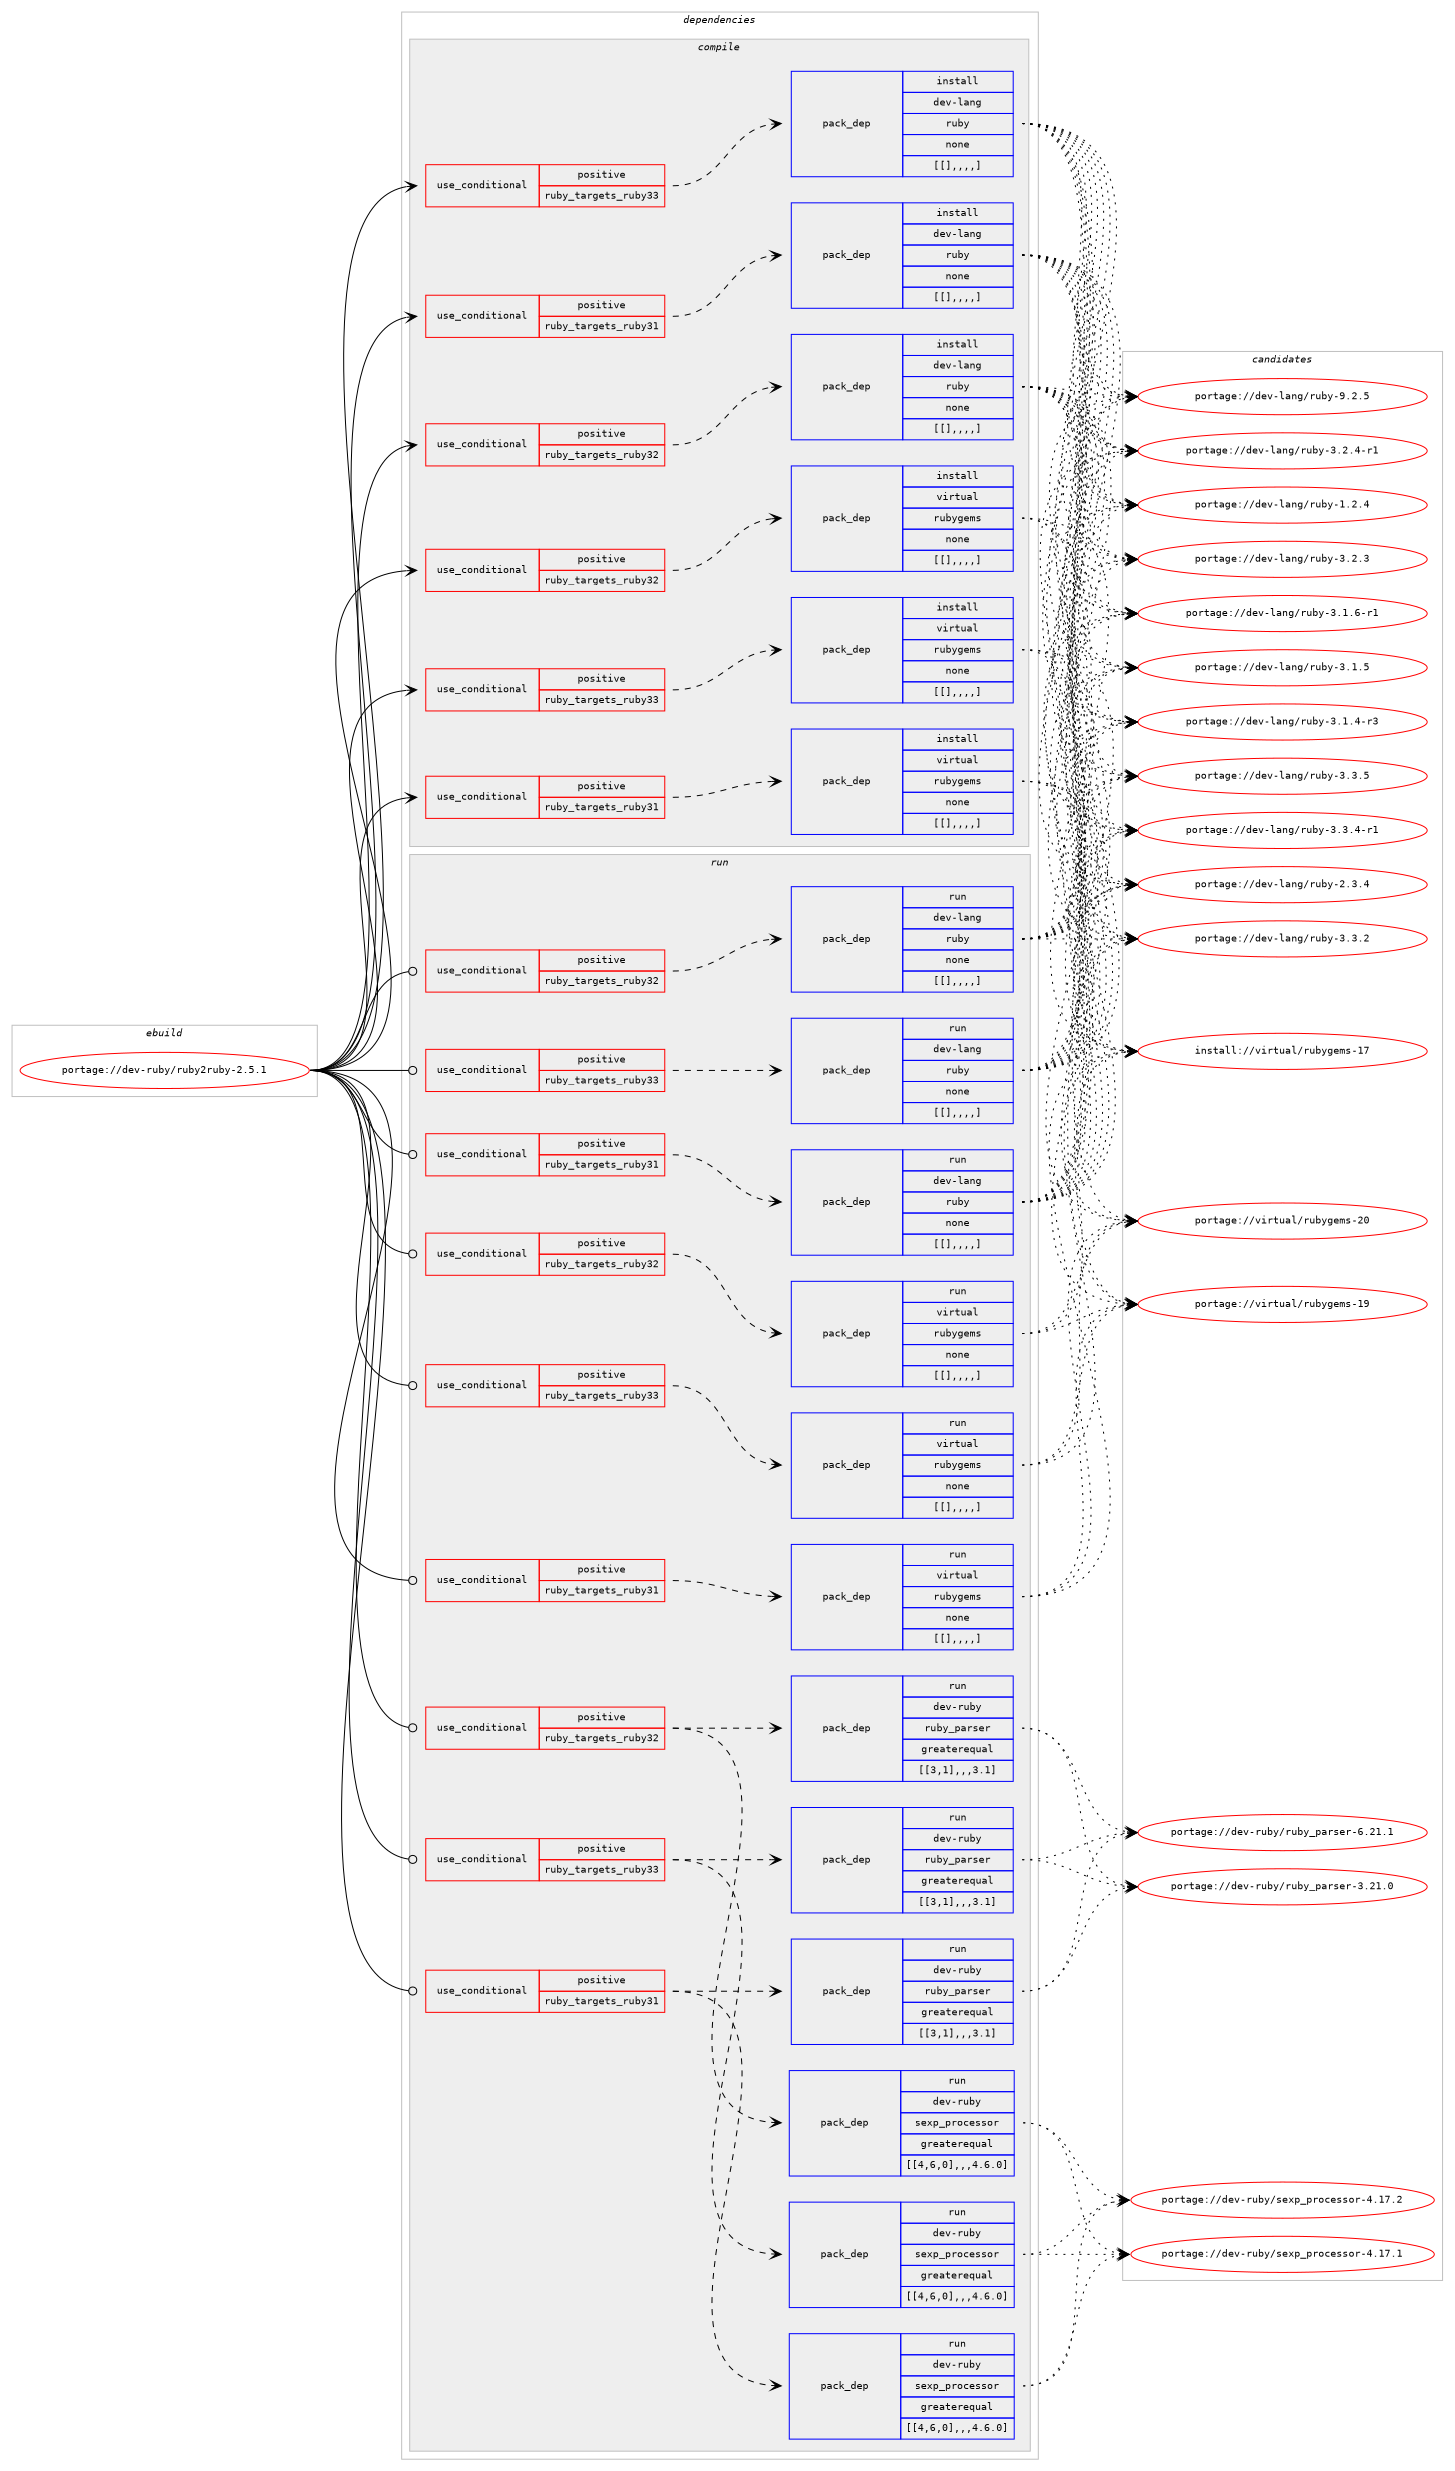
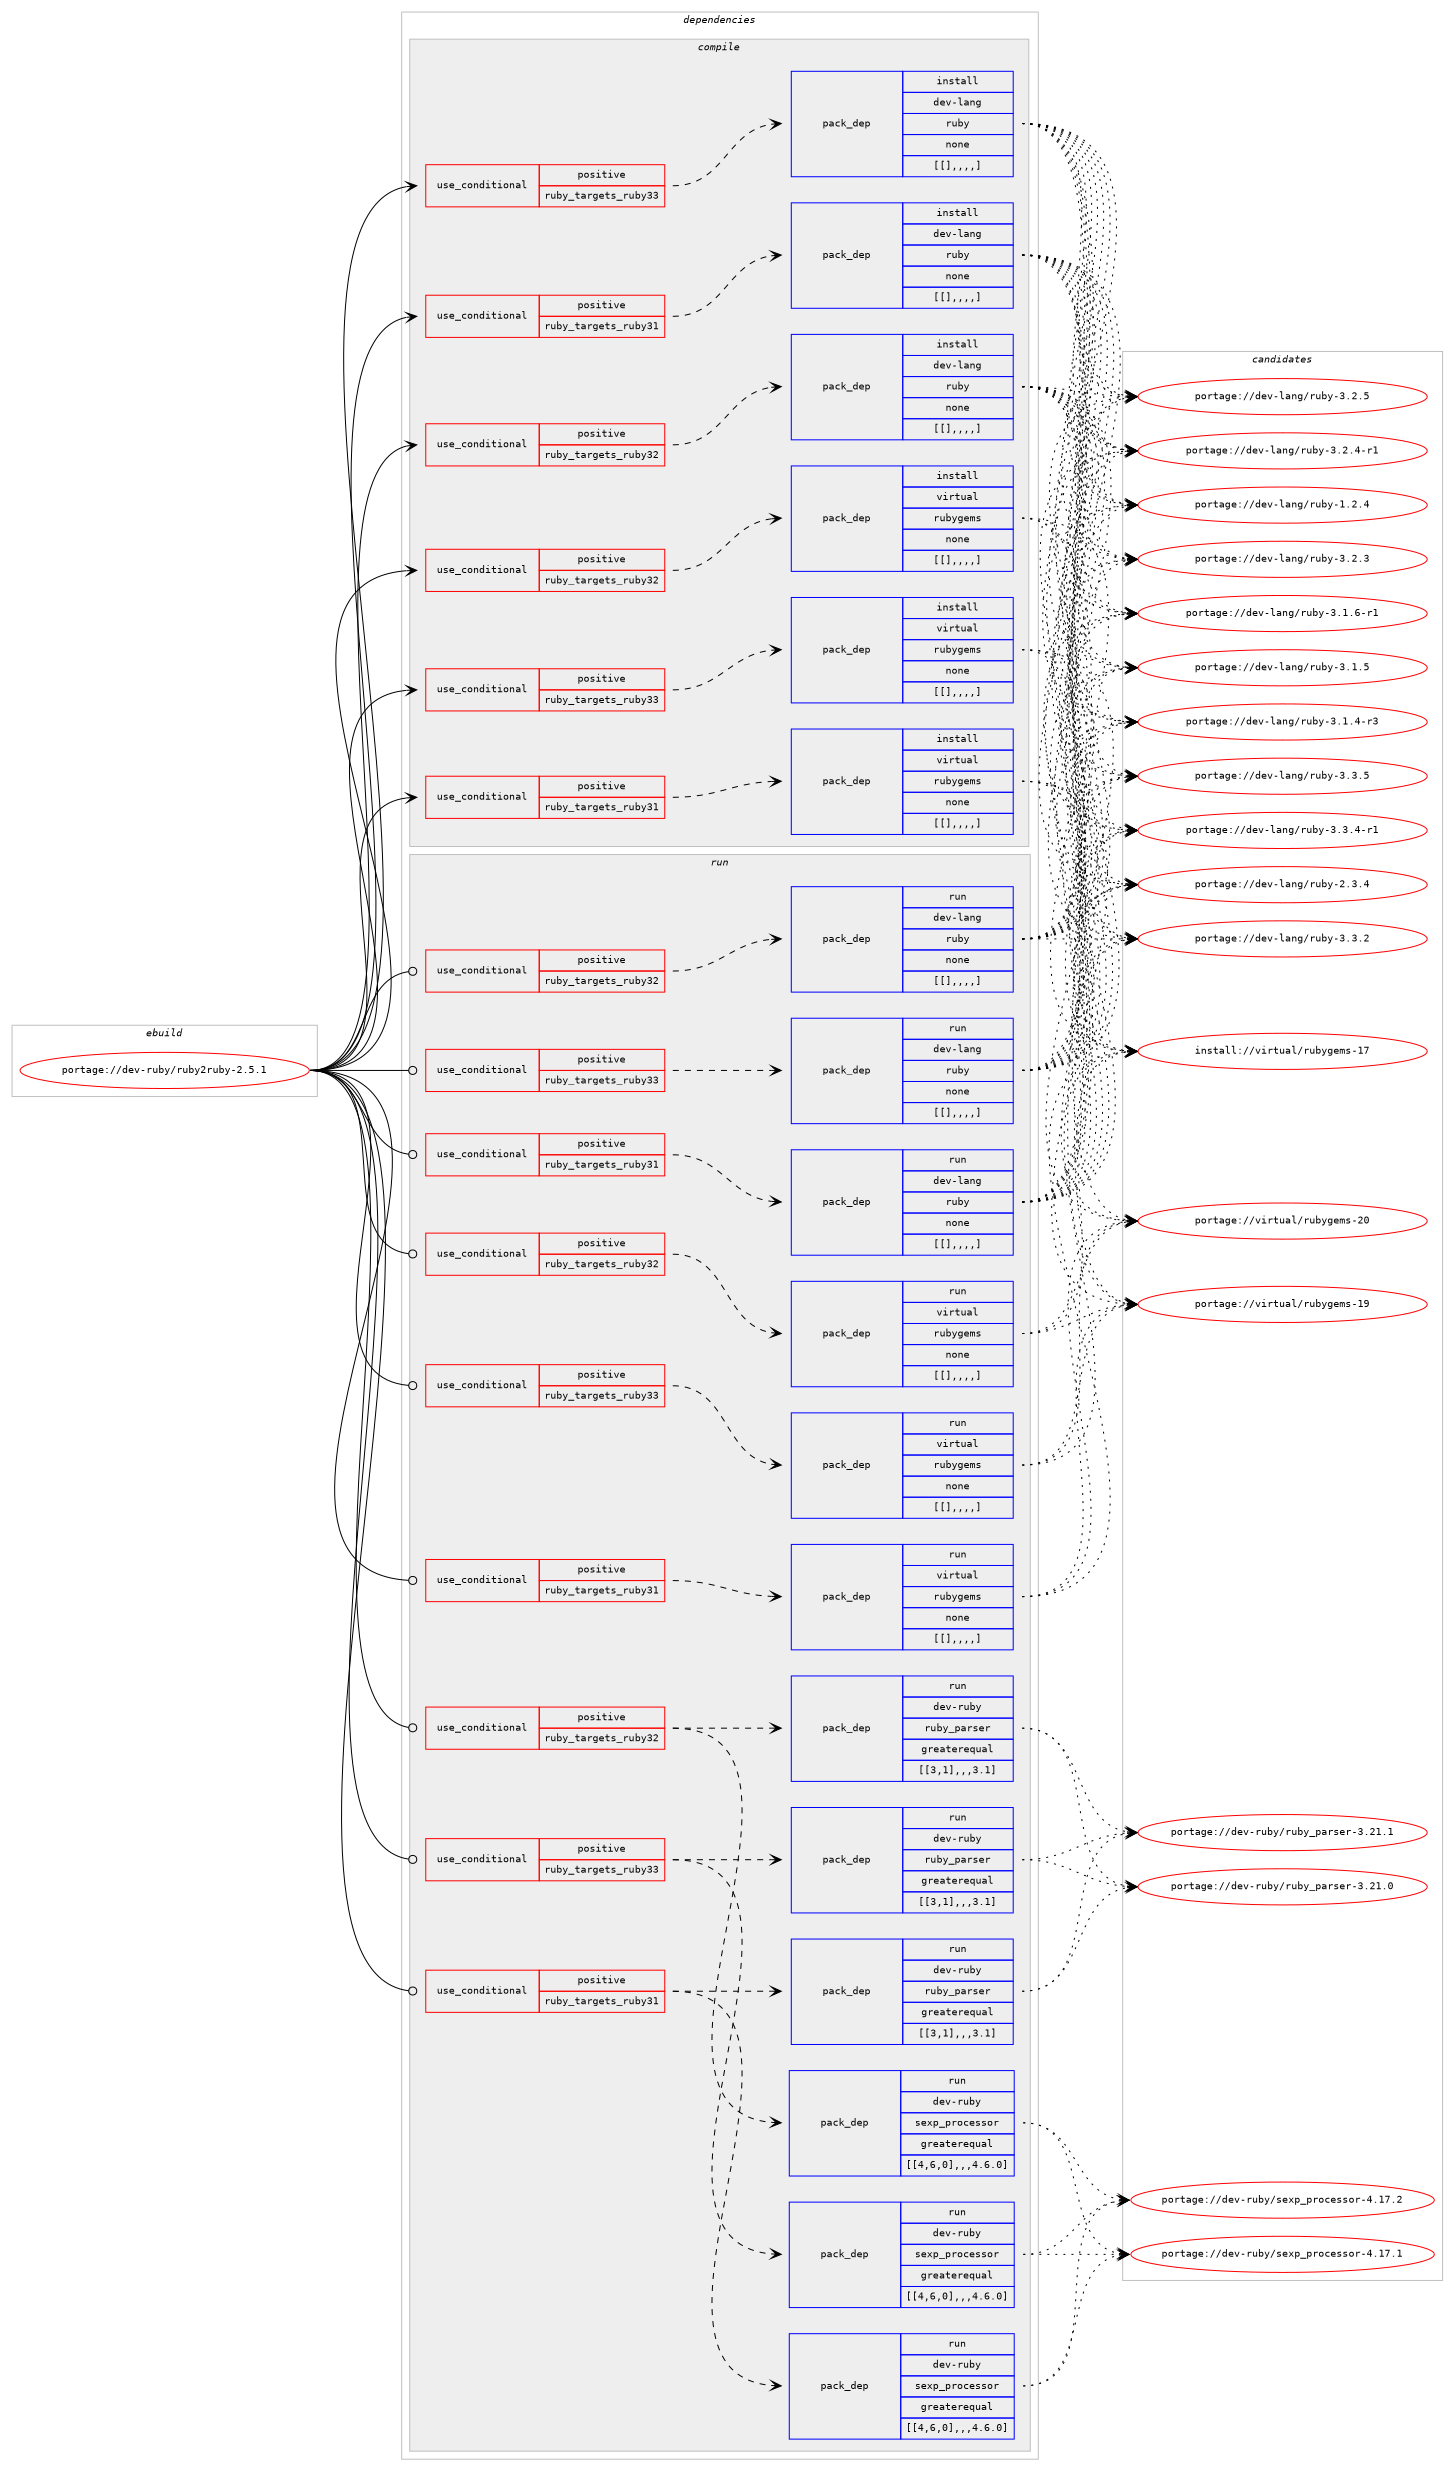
node "portage://dev-lang/ruby-9.2.5": label "portage://dev-lang/ruby-9.2.5" -> "portage://dev-lang/ruby-3.2.5"
node "portage://dev-ruby/ruby_parser-6.21.1": label "portage://dev-ruby/ruby_parser-6.21.1" -> "portage://dev-ruby/ruby_parser-3.21.1"
